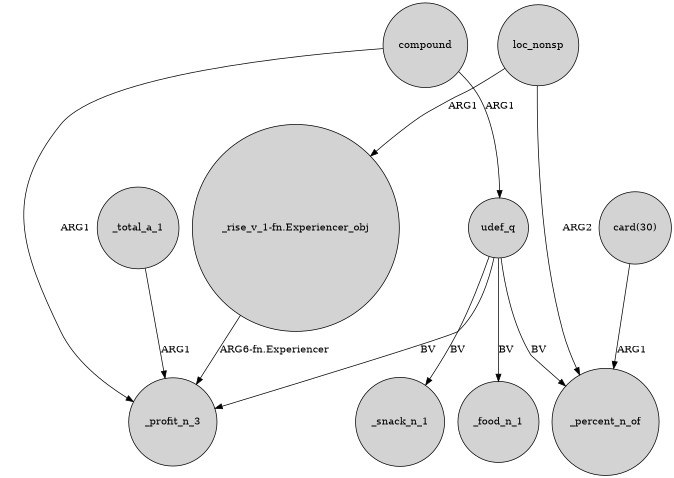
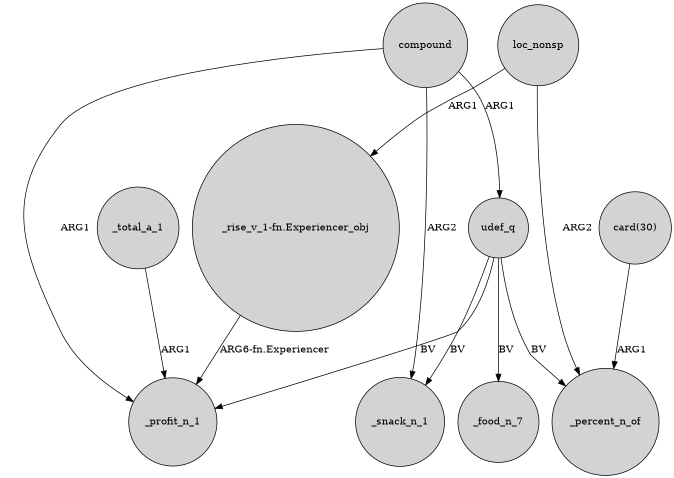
edge "compound" -> "_snack_n_1": added, label "ARG2"
node "_profit_n_3": label "_profit_n_3" -> "_profit_n_1"
node "_food_n_1": label "_food_n_1" -> "_food_n_7"
